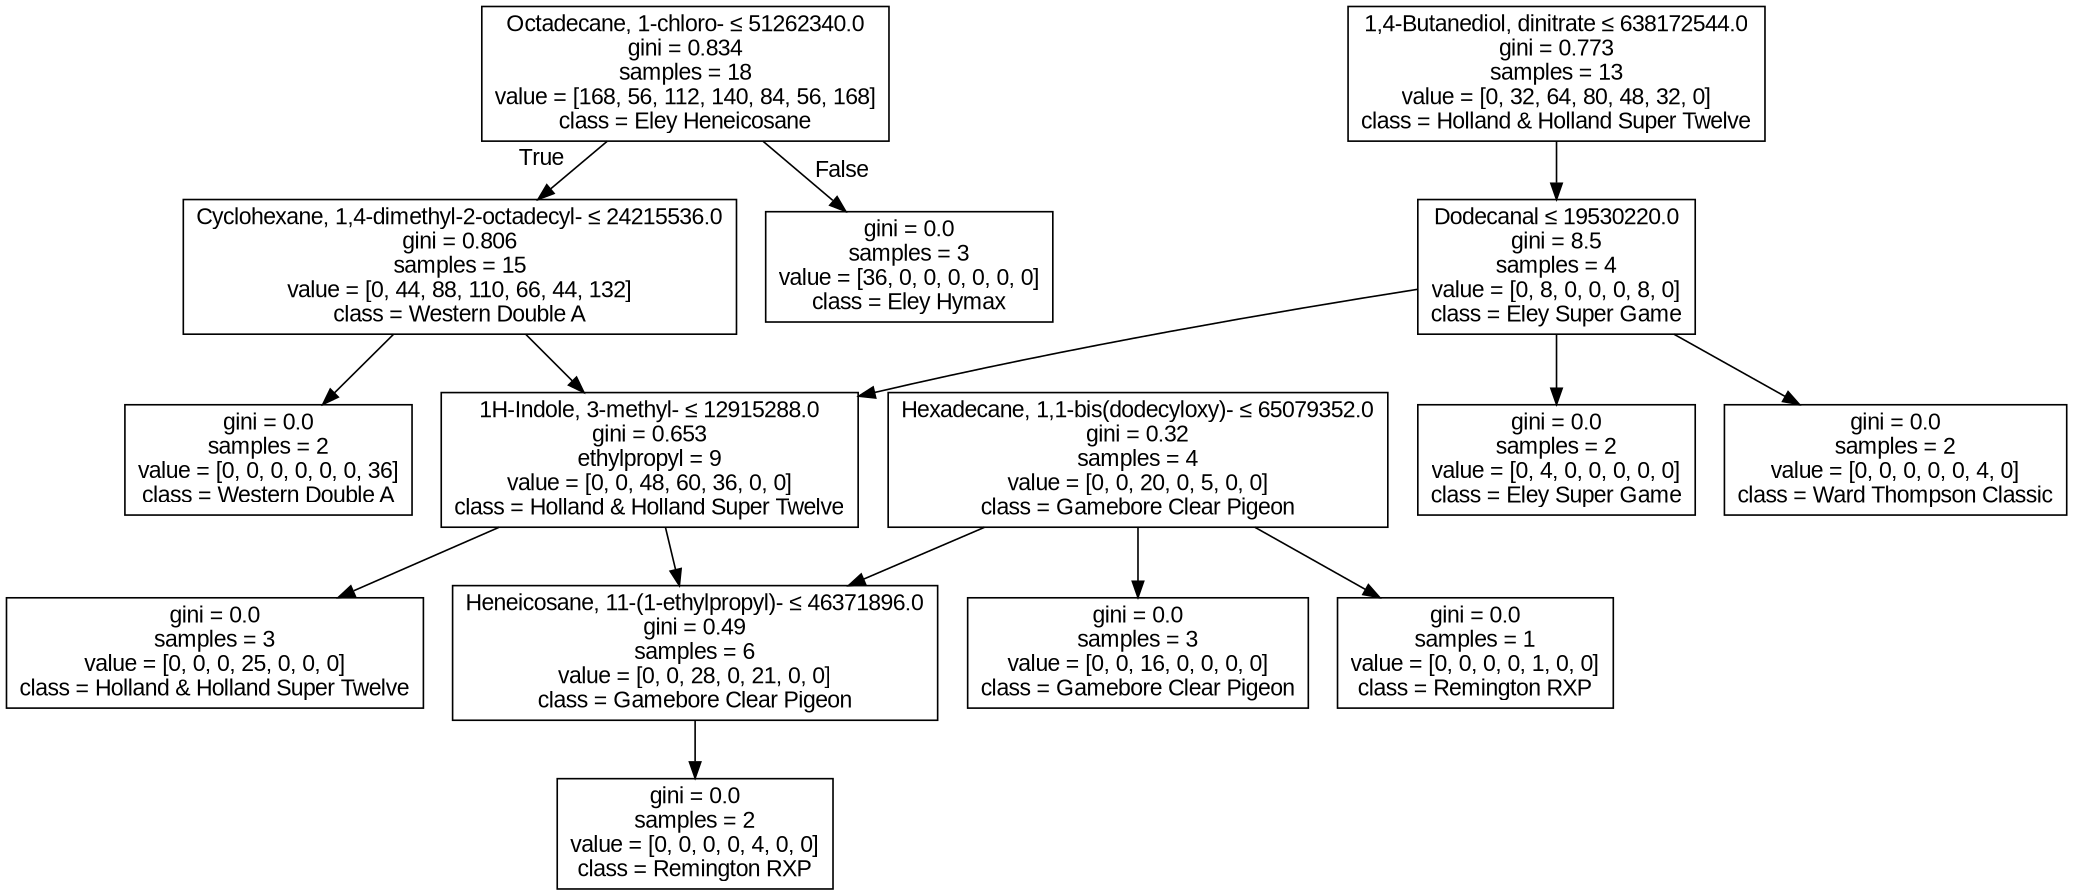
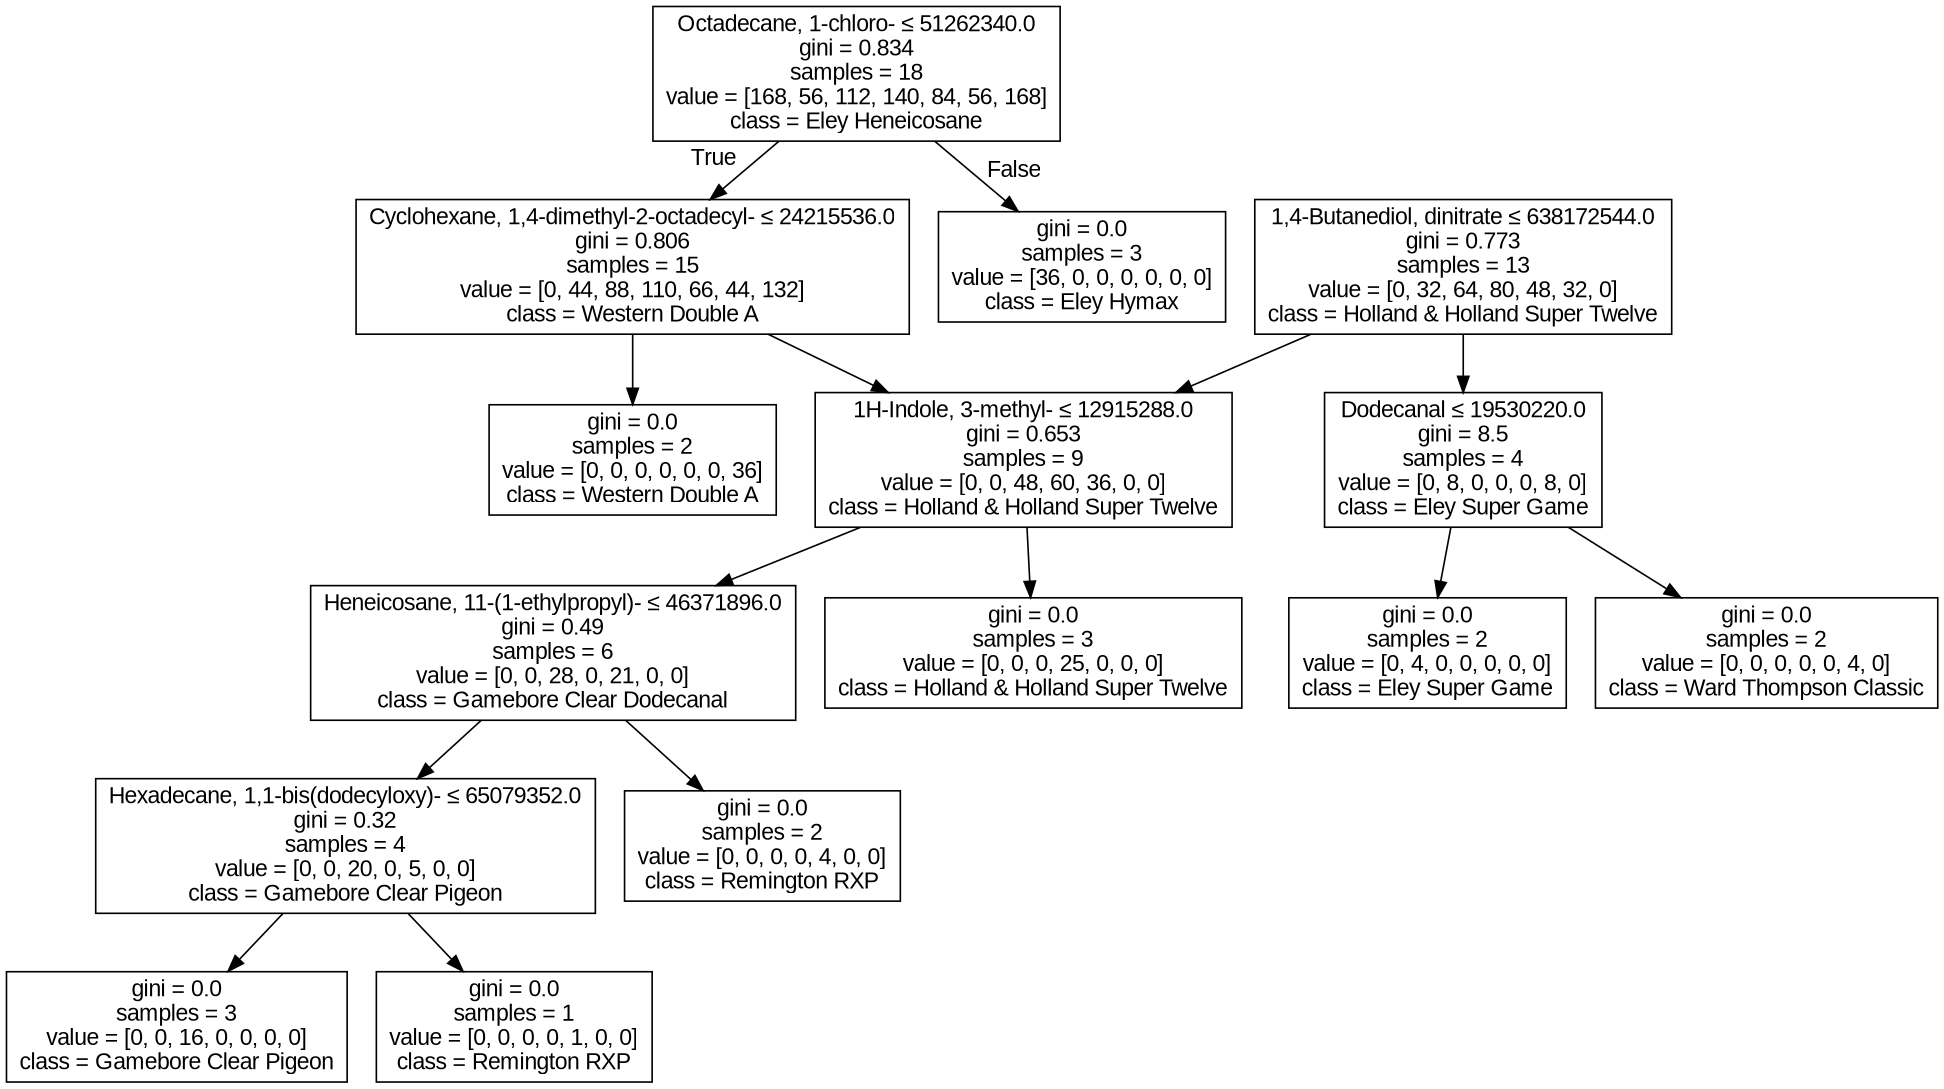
edge "Dodecanal ≤ 19530220.0" -> "1H-Indole, 3-methyl- ≤ 12915288.0": now "1,4-Butanediol, dinitrate ≤ 638172544.0" -> "1H-Indole, 3-methyl- ≤ 12915288.0"
node "1H-Indole, 3-methyl- ≤ 12915288.0": text "ethylpropyl = 9" -> "samples = 9"
edge "Hexadecane, 1,1-bis(dodecyloxy)- ≤ 65079352.0" -> "Heneicosane, 11-(1-ethylpropyl)- ≤ 46371896.0": reversed
node "Heneicosane, 11-(1-ethylpropyl)- ≤ 46371896.0": text "class = Gamebore Clear Pigeon" -> "class = Gamebore Clear Dodecanal"
